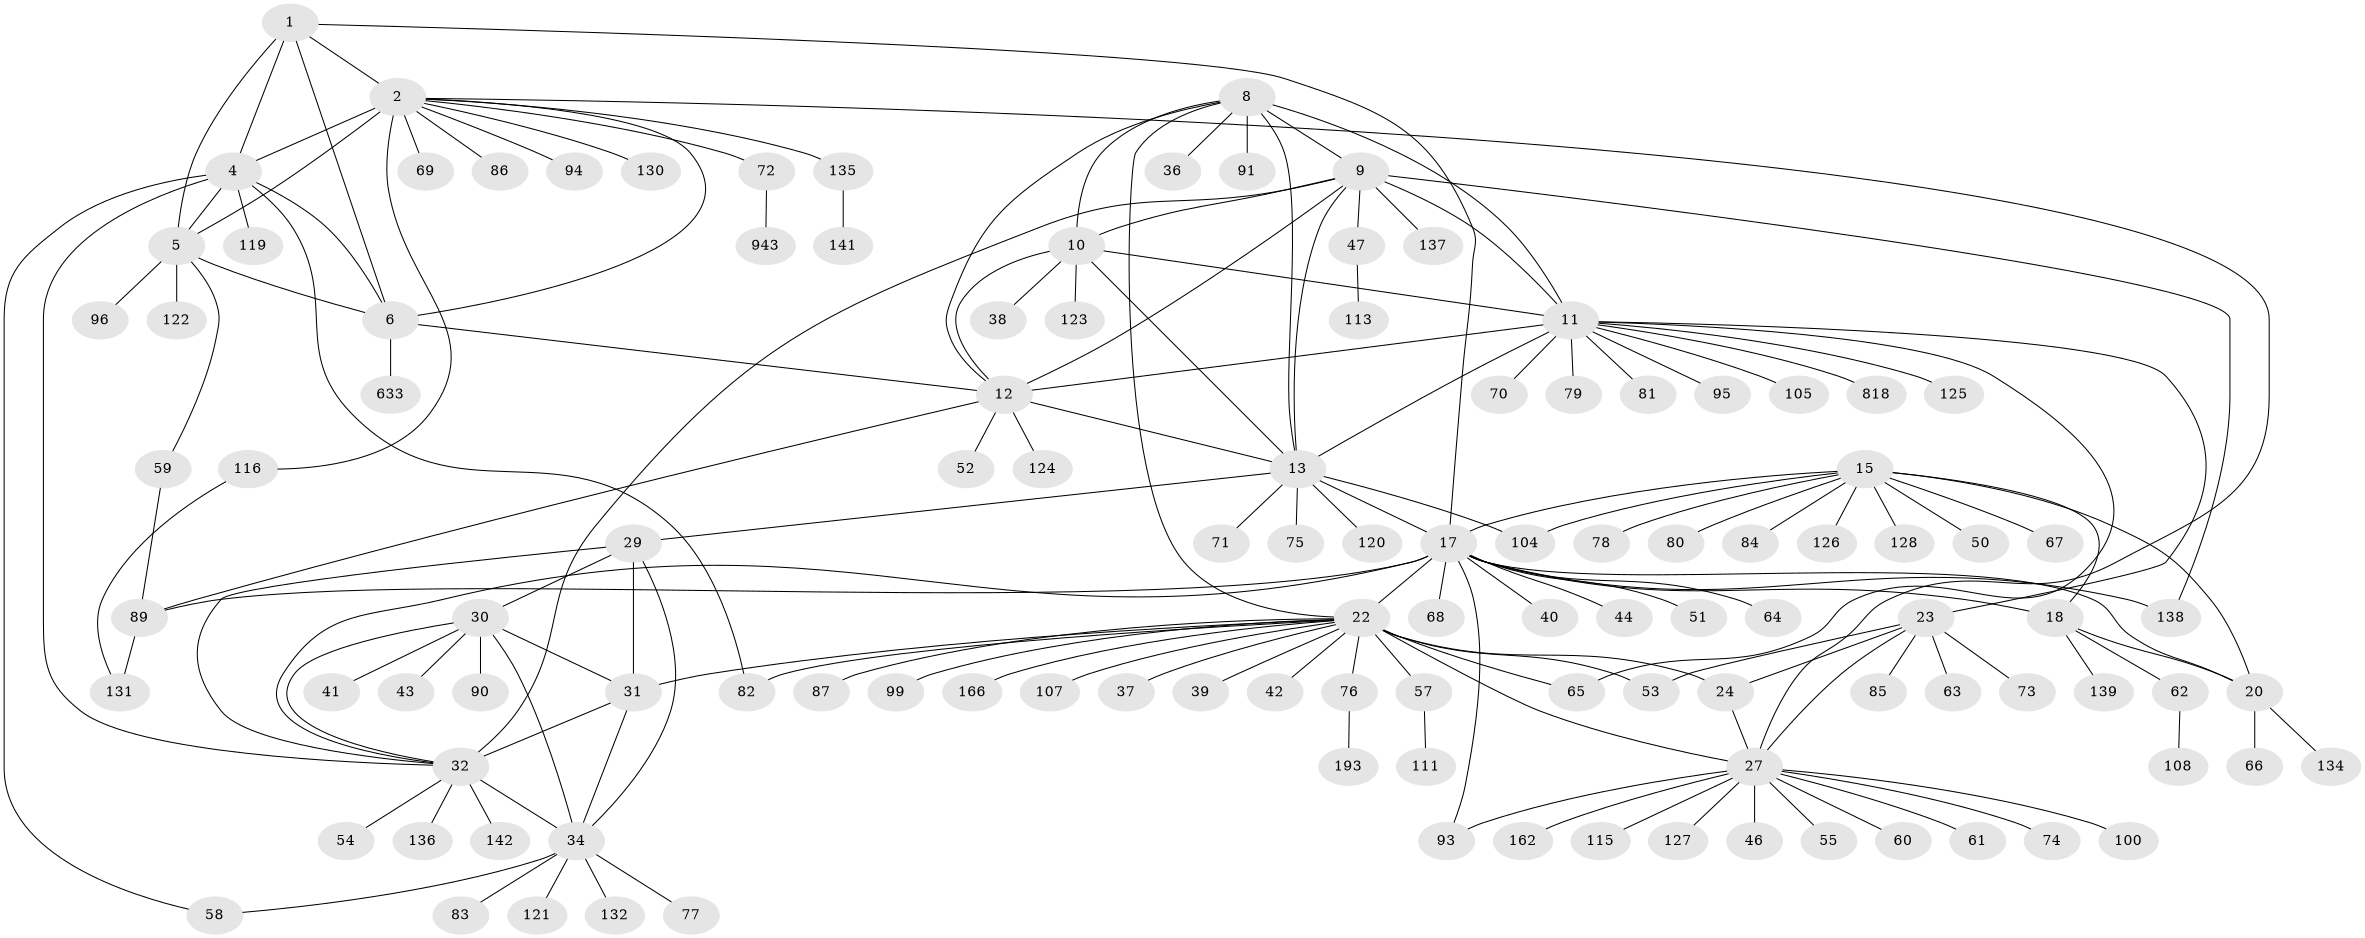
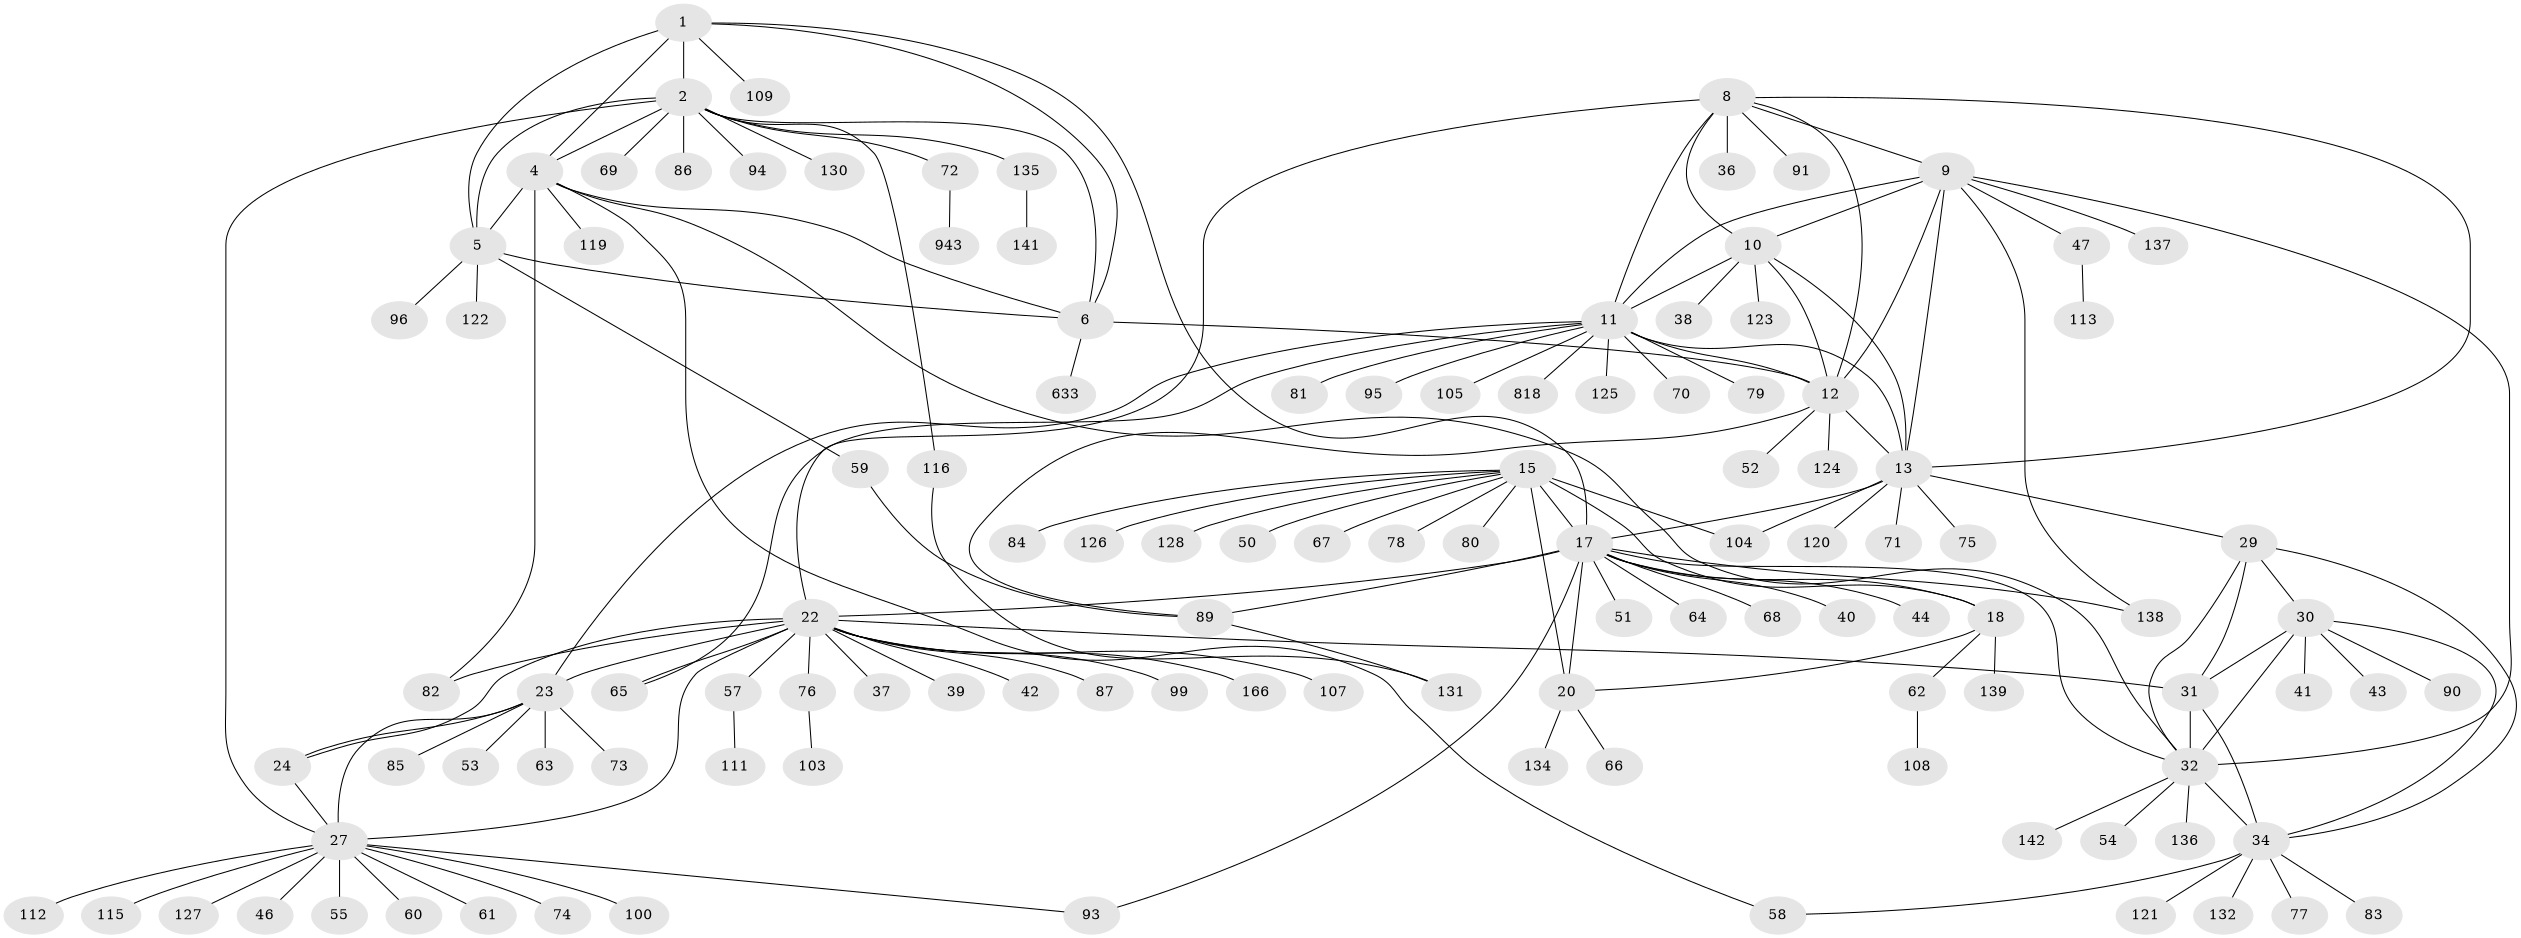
node "109": added
edge "22" -- "53": now "22" -- "23"
node "193": label "193" -> "103"
node "162": label "162" -> "112"
